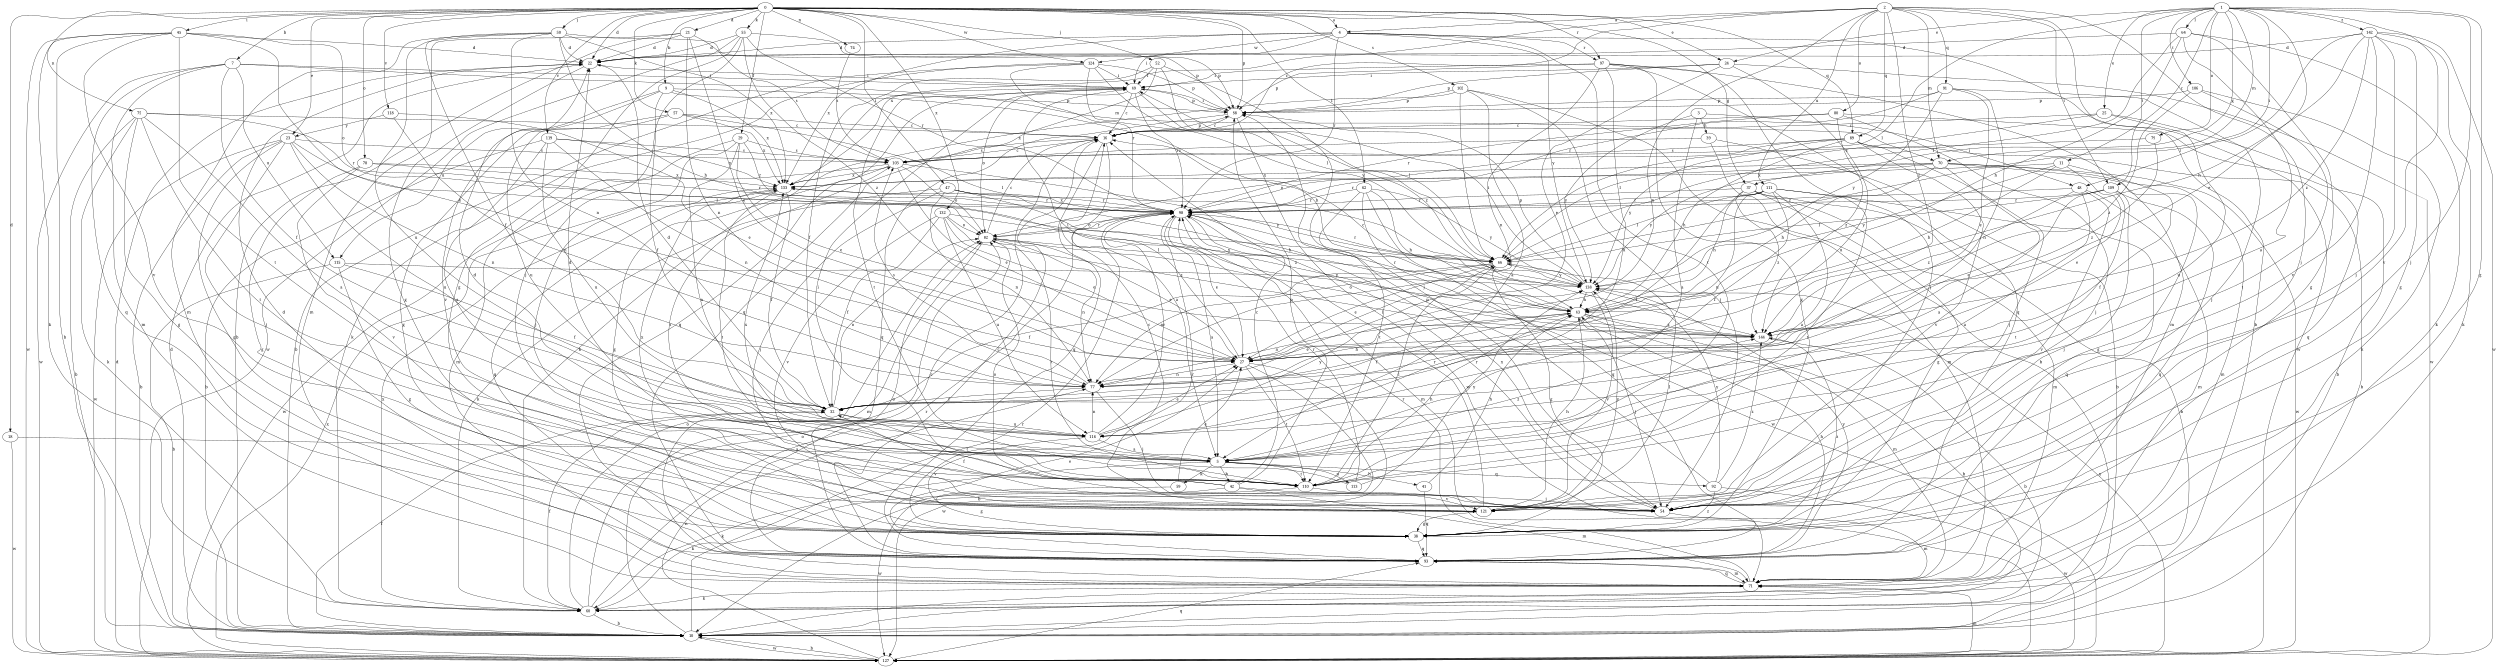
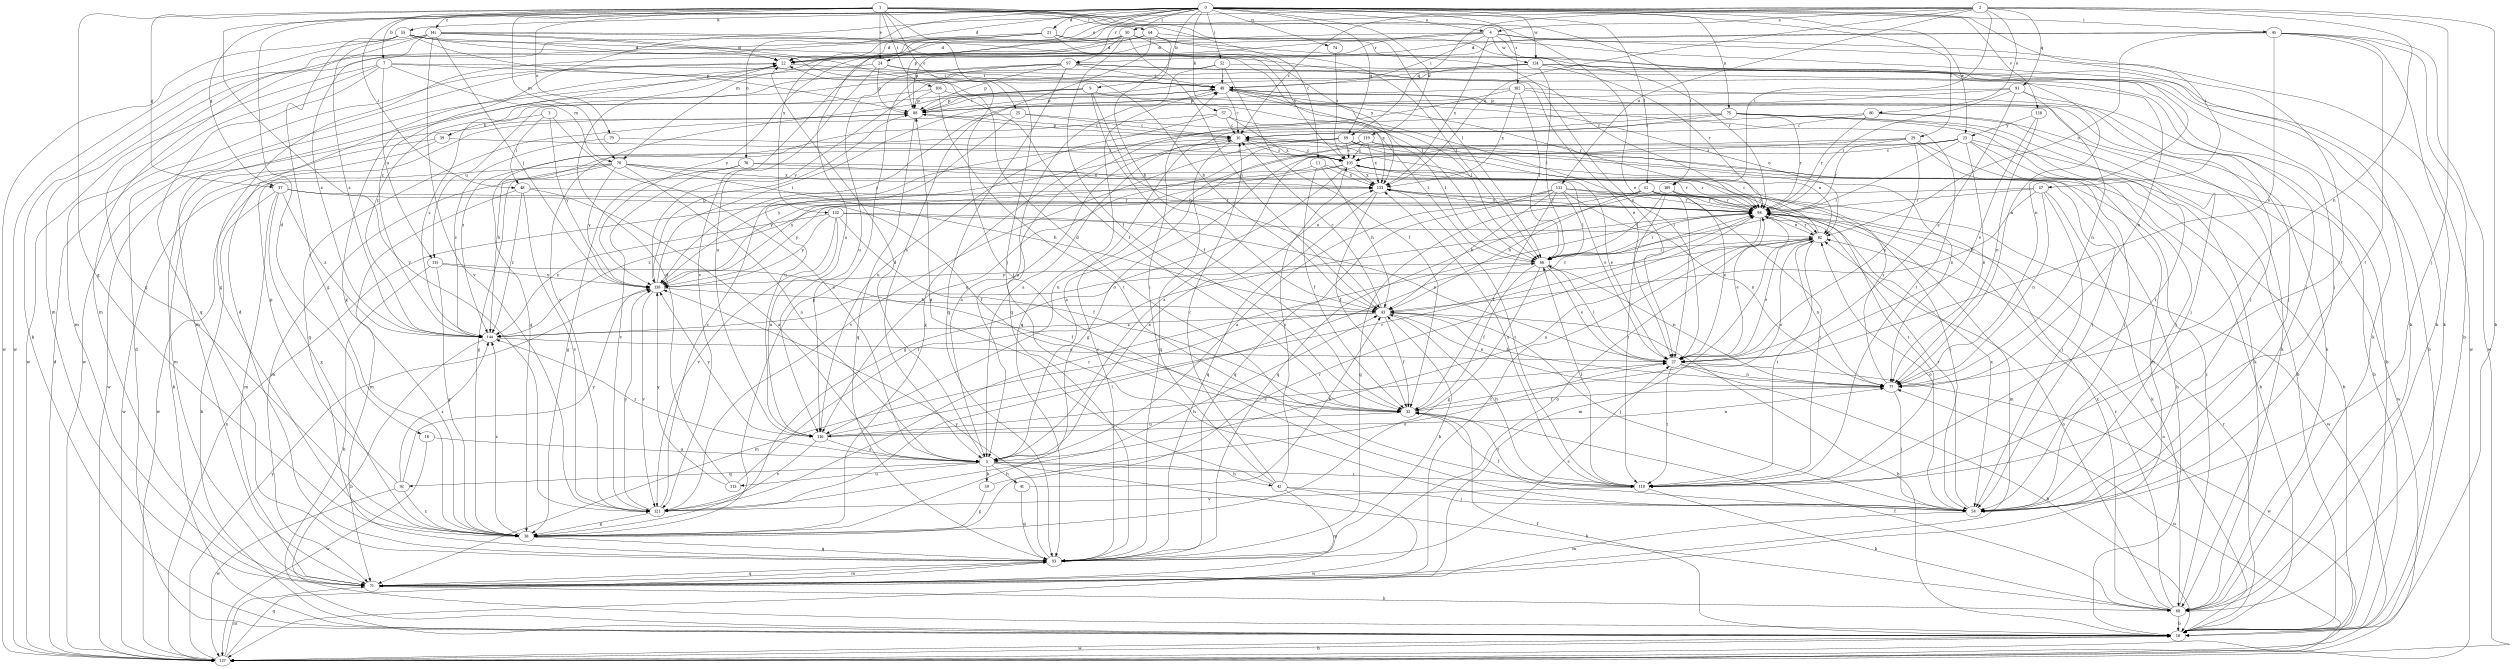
edge "89" -> "43": now "89" -> "144"
edge "142" -> "54": now "142" -> "138"
